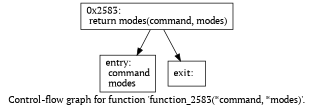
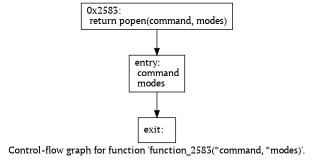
node "0x2583:": text "return modes(command, modes)" -> "return popen(command, modes)"
edge "0x2583:" -> "exit:": now "entry:" -> "exit:"
